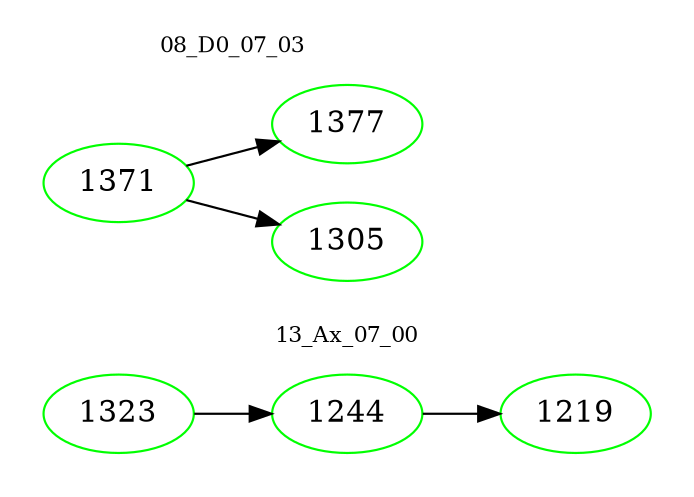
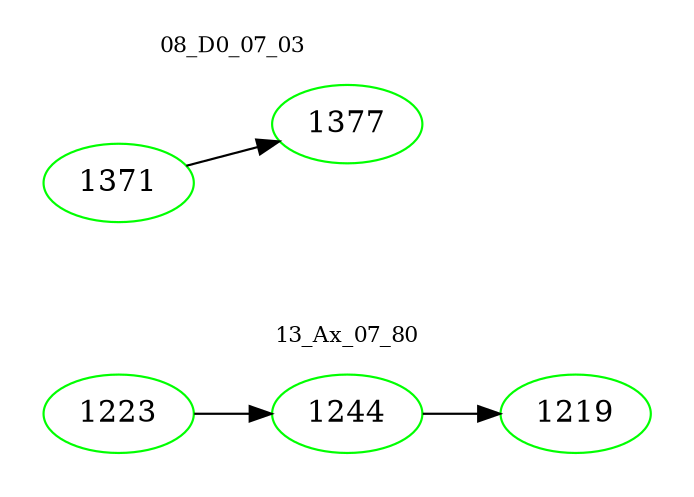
node "1305": removed
cluster "13_Ax_07_00": label "13_Ax_07_00" -> "13_Ax_07_80"
node "1323": label "1323" -> "1223"
